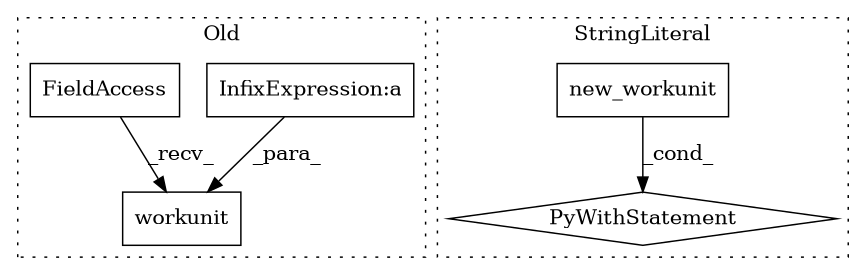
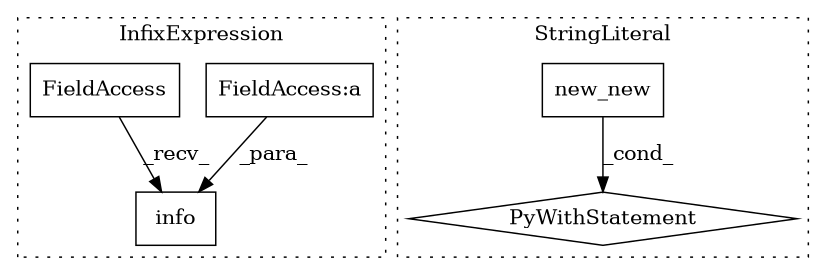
cluster "Old": label "Old" -> "InfixExpression"
node "InfixExpression:a": label "InfixExpression:a" -> "FieldAccess:a"
node "new_workunit": label "new_workunit" -> "new_new"
node "workunit": label "workunit" -> "info"
